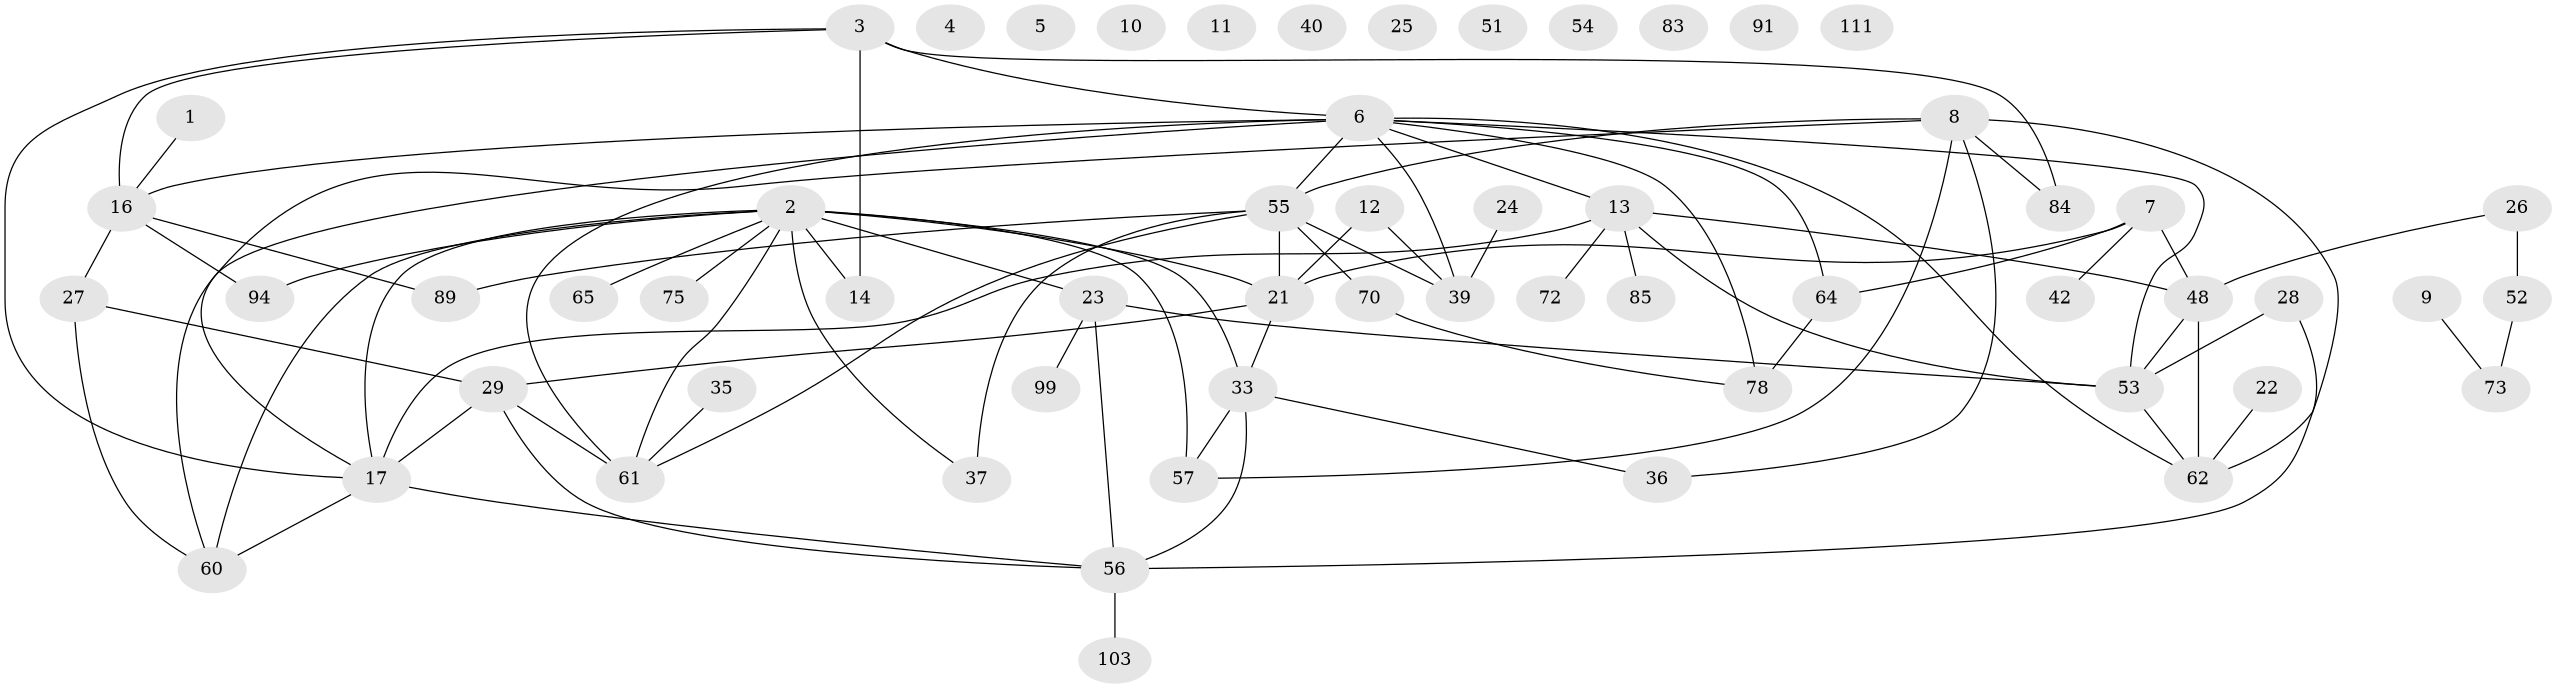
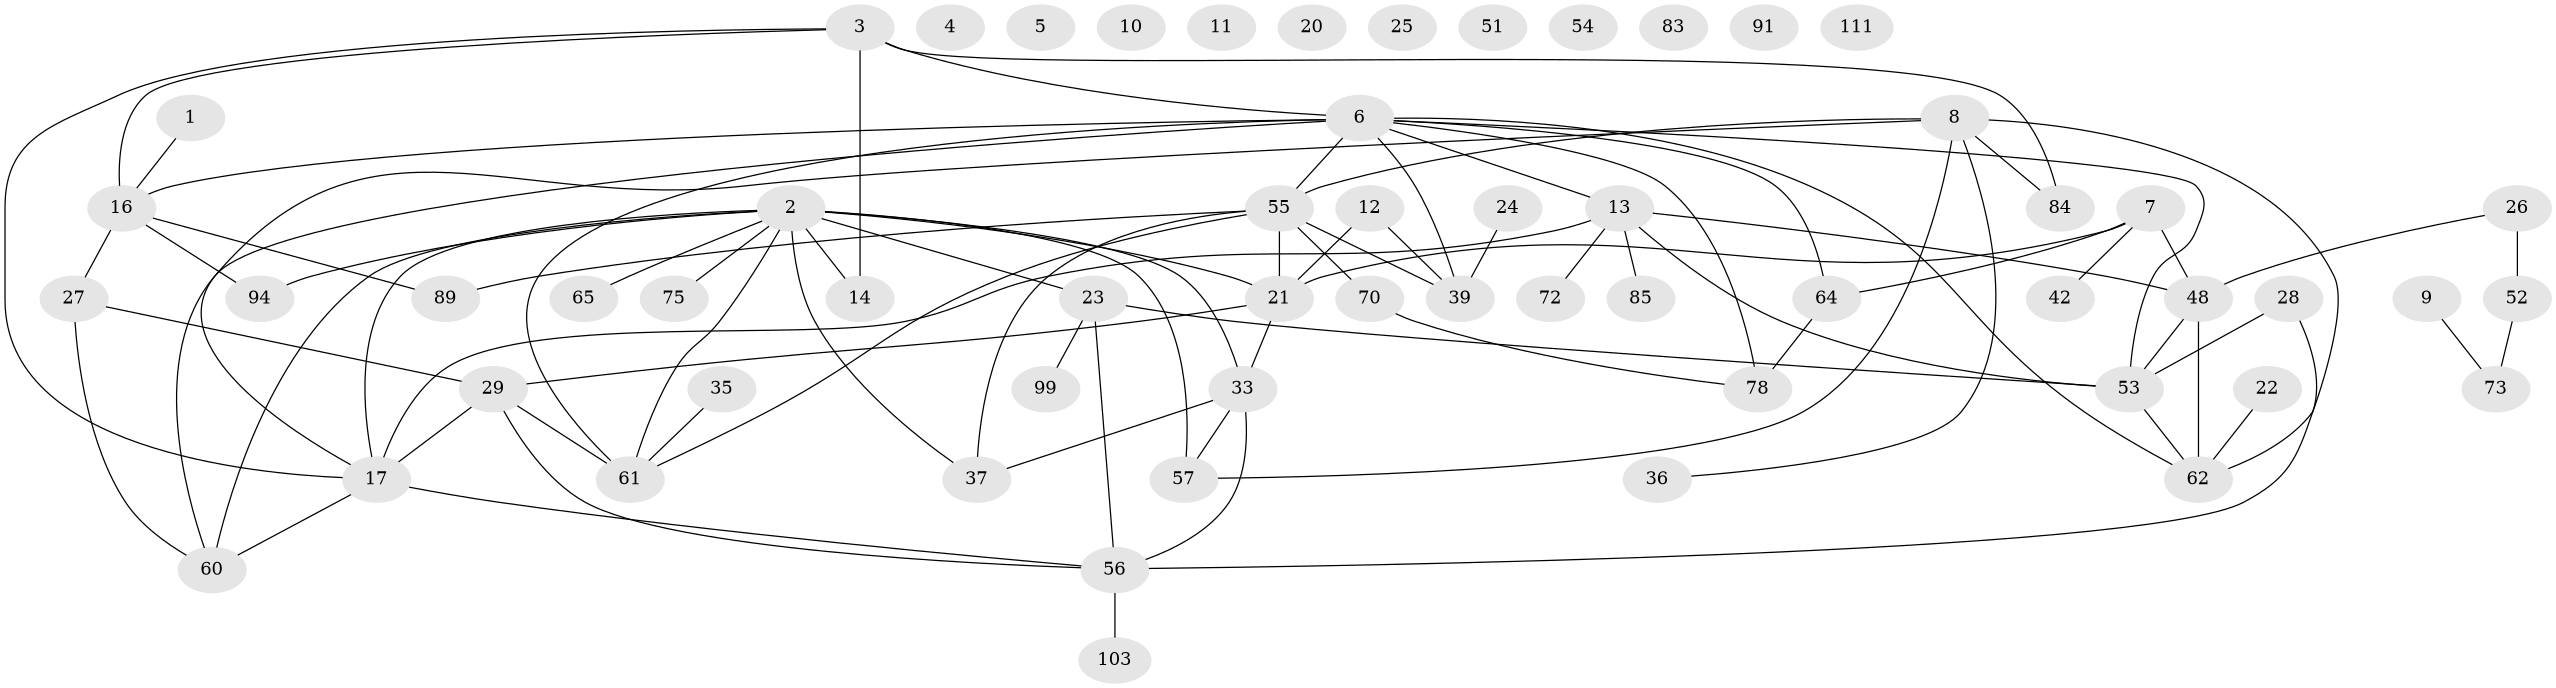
node "40": label "40" -> "20"
edge "33" -- "36": now "33" -- "37"
